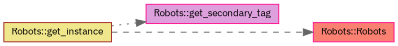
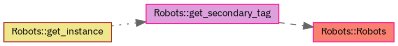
edge "Robots::get_instance" -> "Robots::Robots": now "Robots::get_secondary_tag" -> "Robots::Robots"
